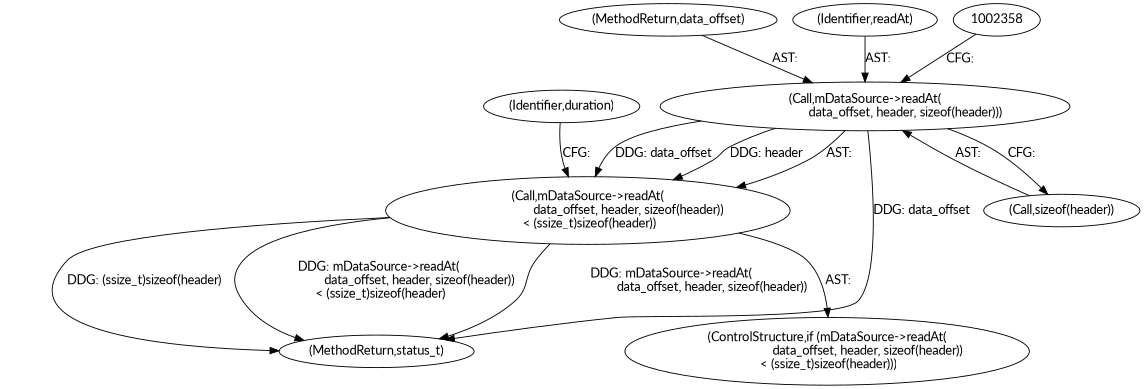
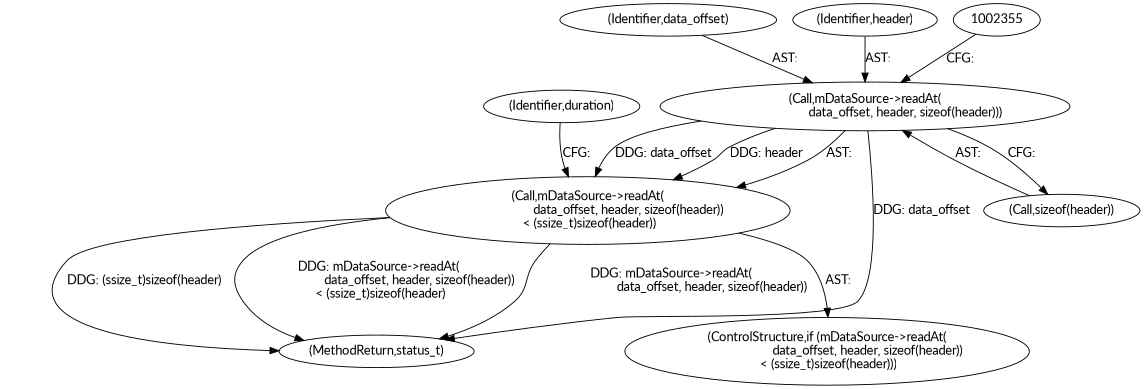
node "(MethodReturn,data_offset)": label "(MethodReturn,data_offset)" -> "(Identifier,data_offset)"
node "(Identifier,readAt)": label "(Identifier,readAt)" -> "(Identifier,header)"
node "1002358": label "1002358" -> "1002355"
